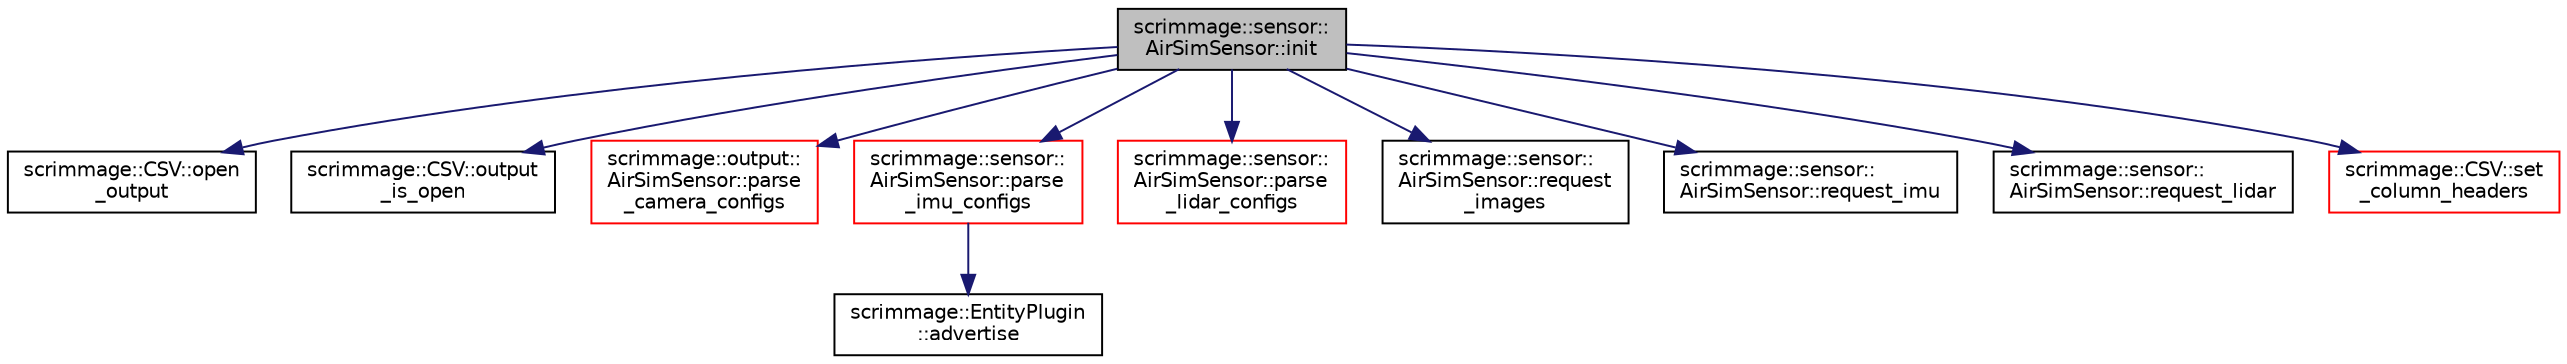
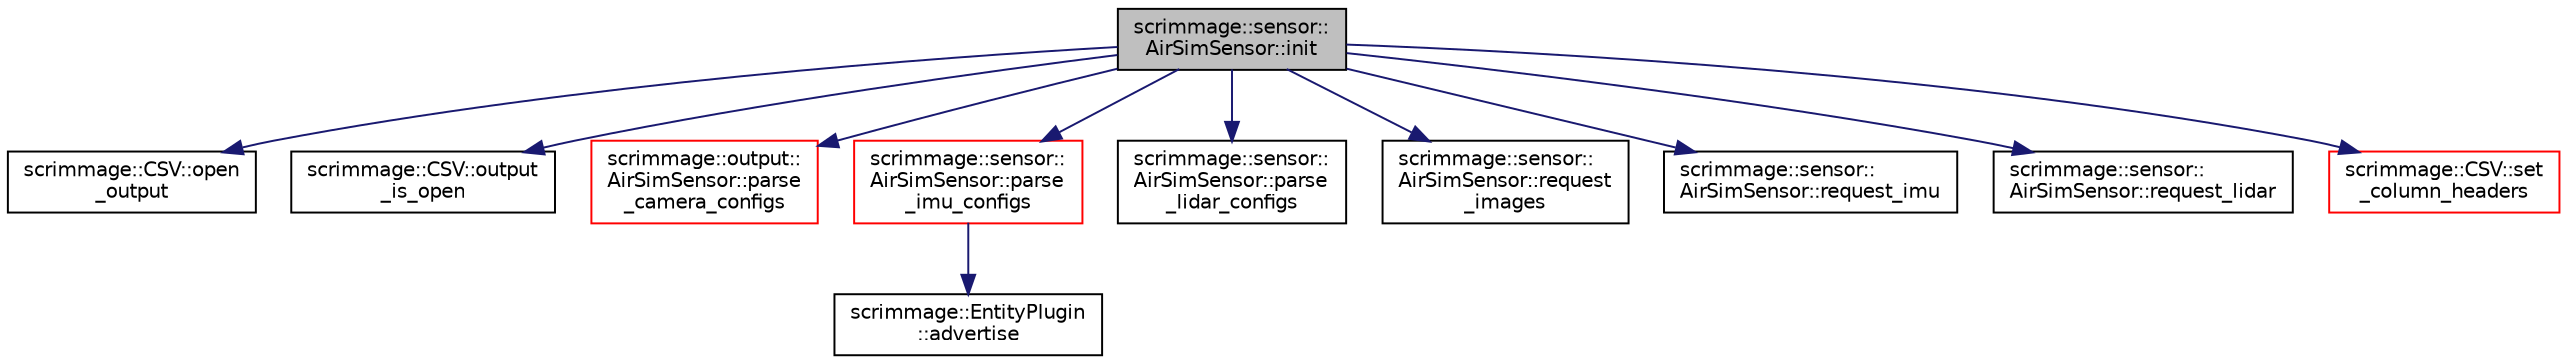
node "scrimmage::sensor:: AirSimSensor::parse _lidar_configs": color red -> black
